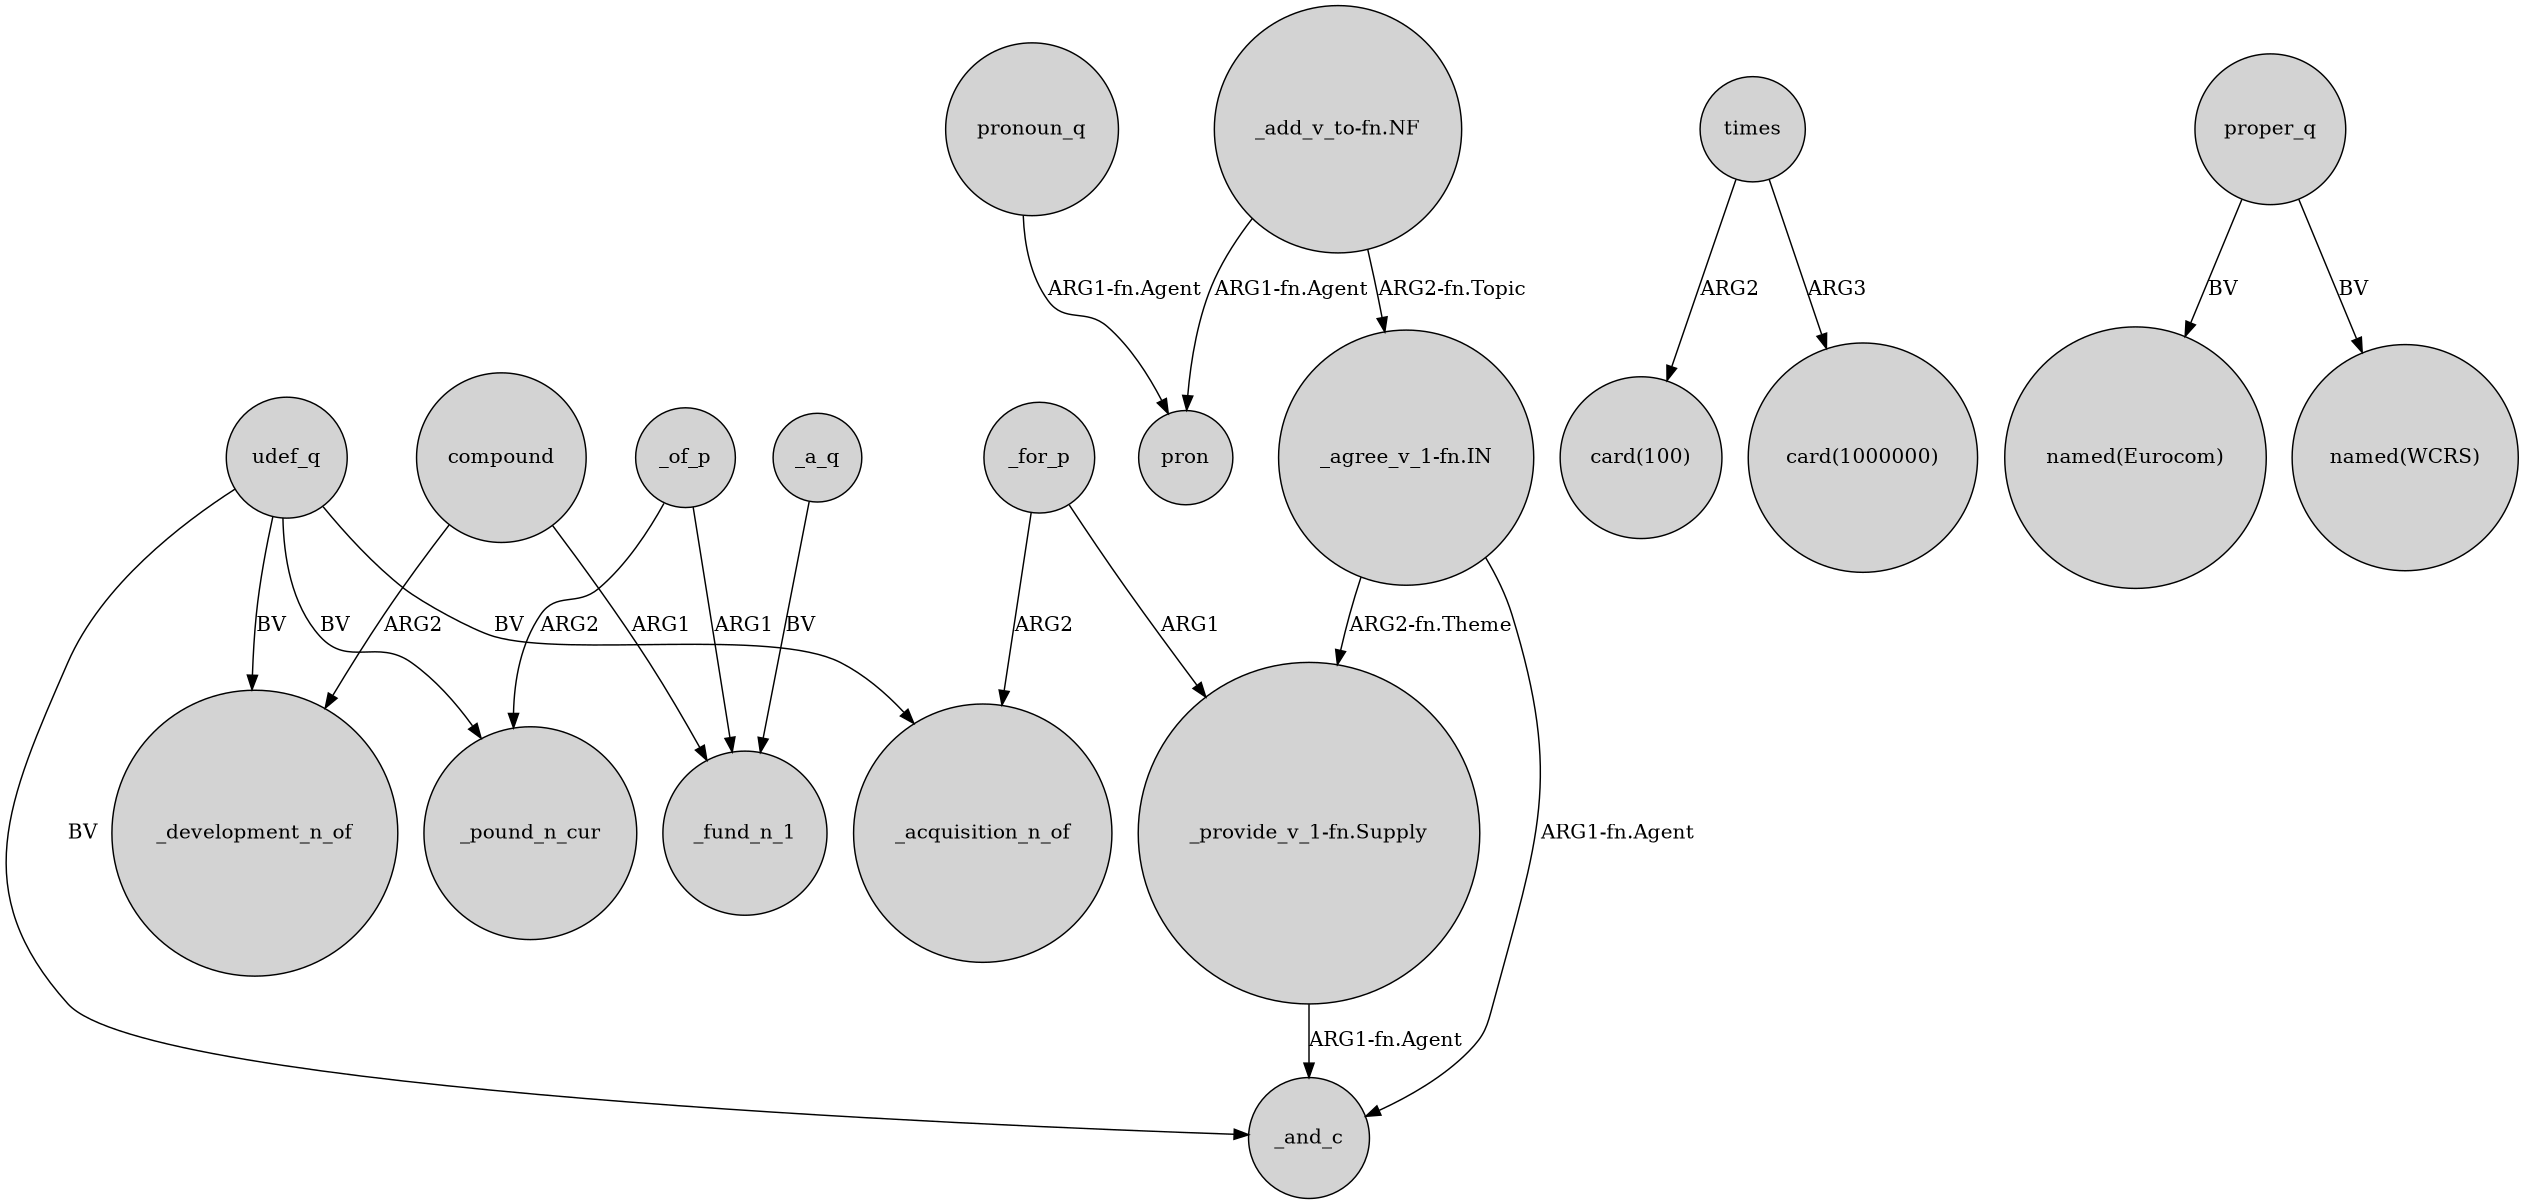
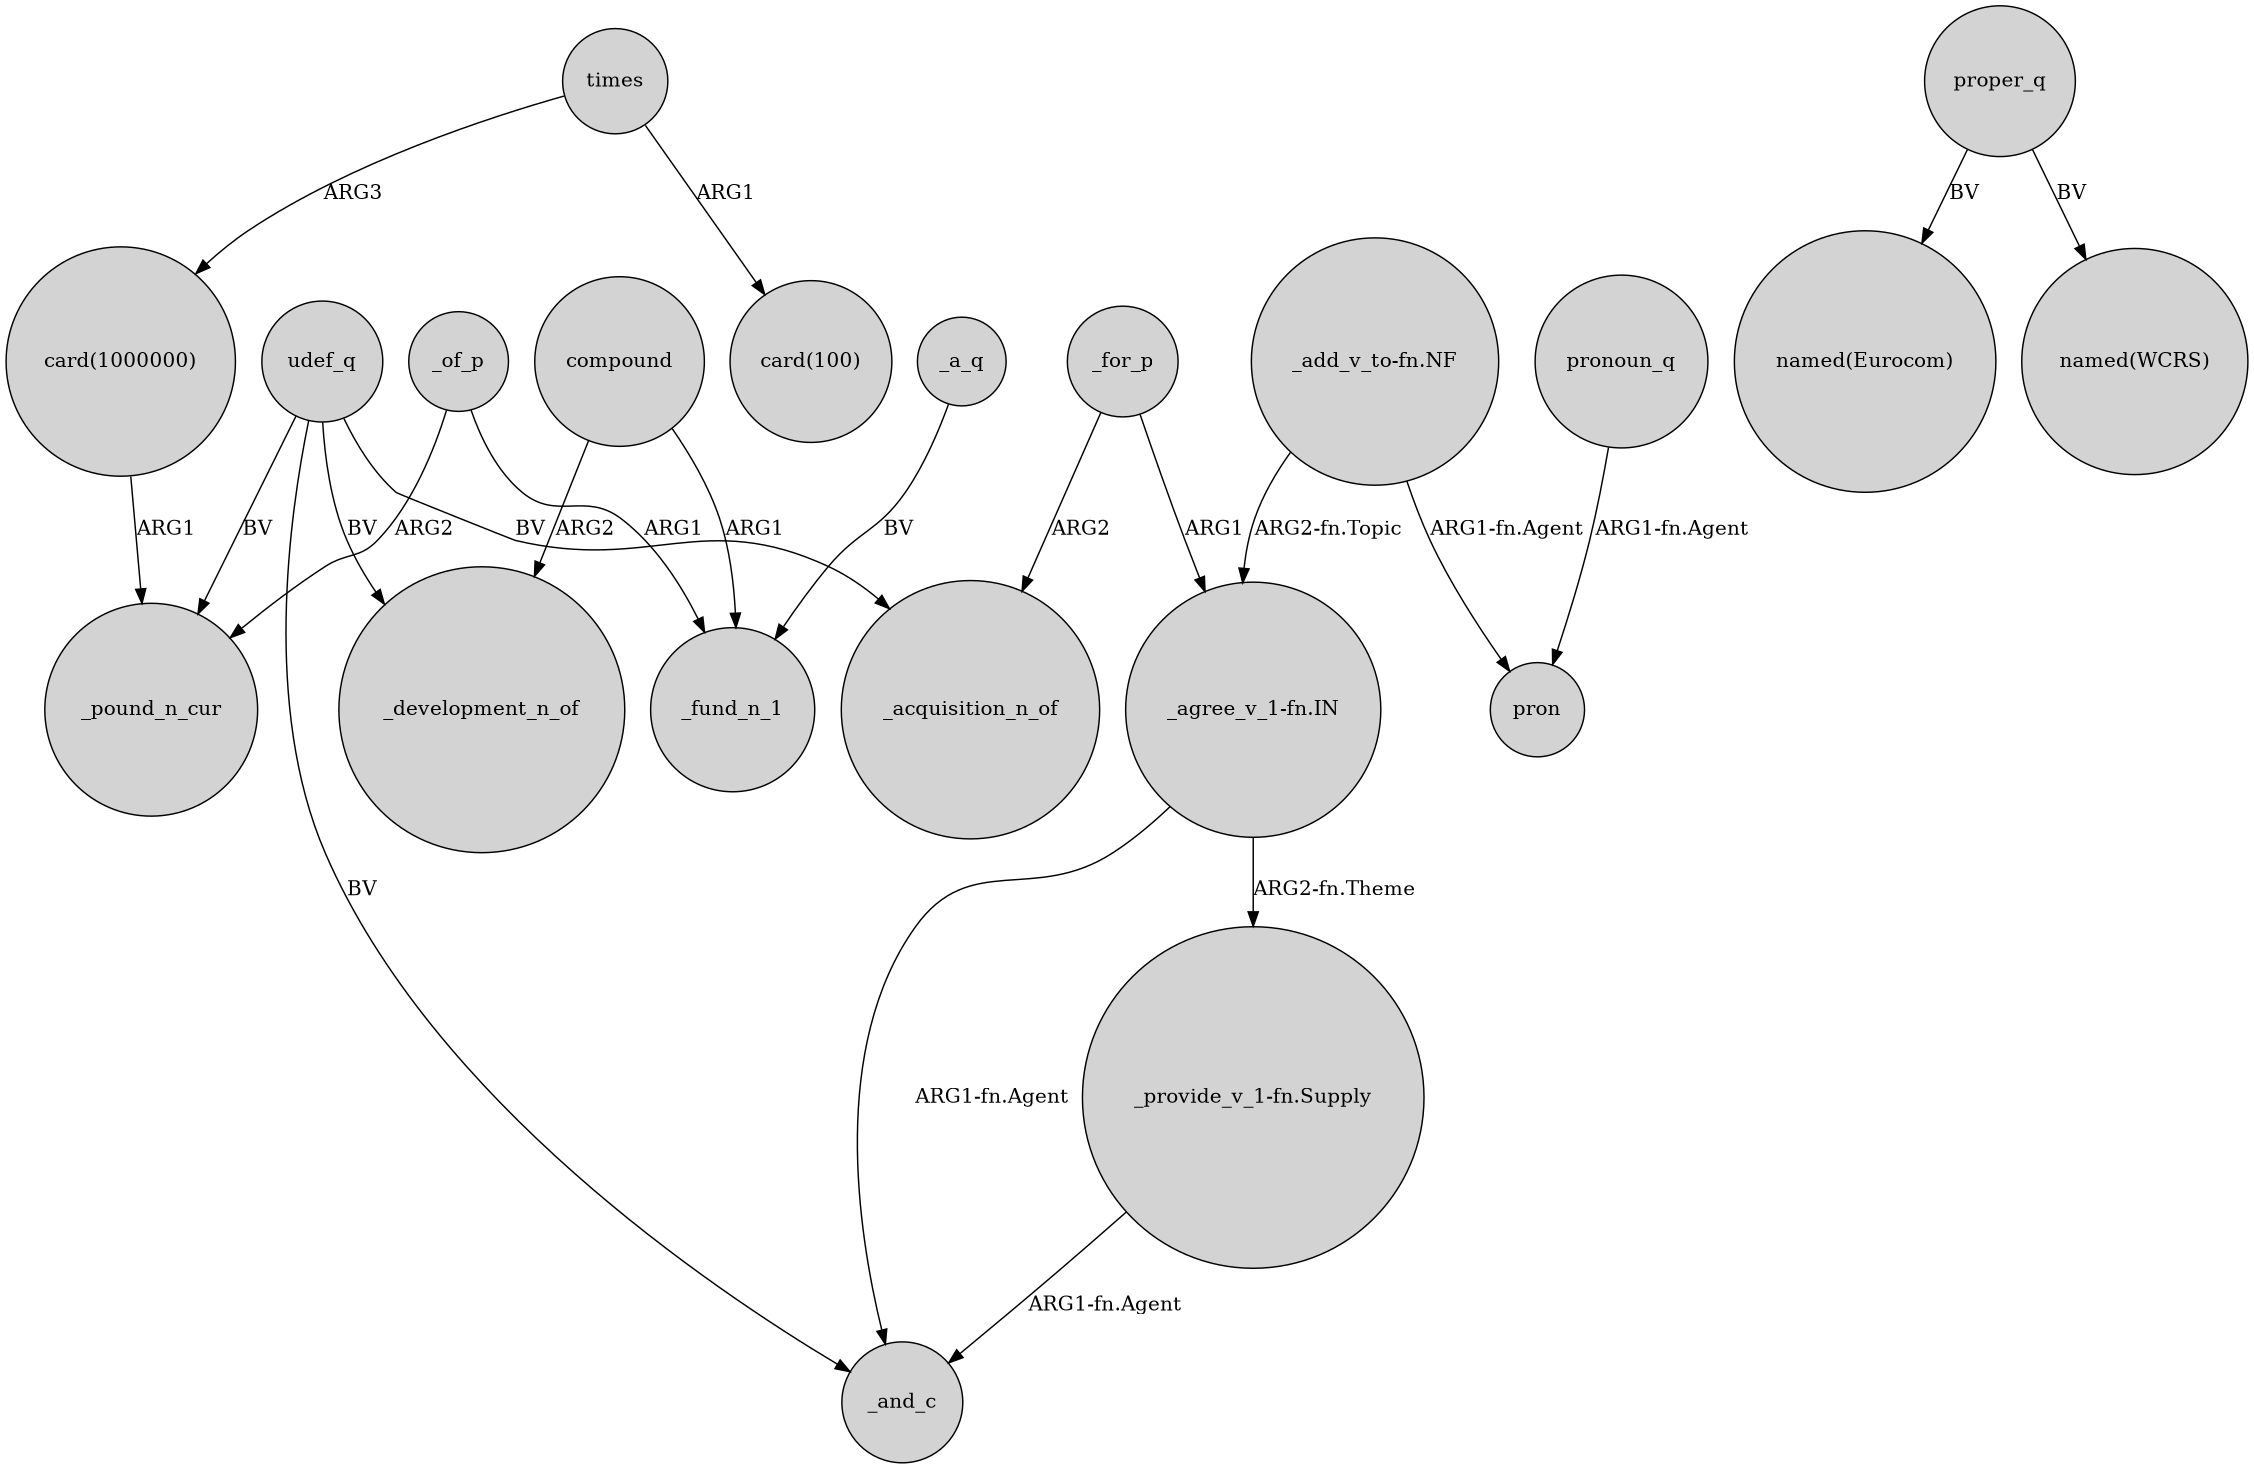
edge "times" -> "card(100)": label "ARG2" -> "ARG1"
edge "card(1000000)" -> "_pound_n_cur": added, label "ARG1"
edge "_for_p" -> "_provide_v_1-fn.Supply": now "_for_p" -> "_agree_v_1-fn.IN"
